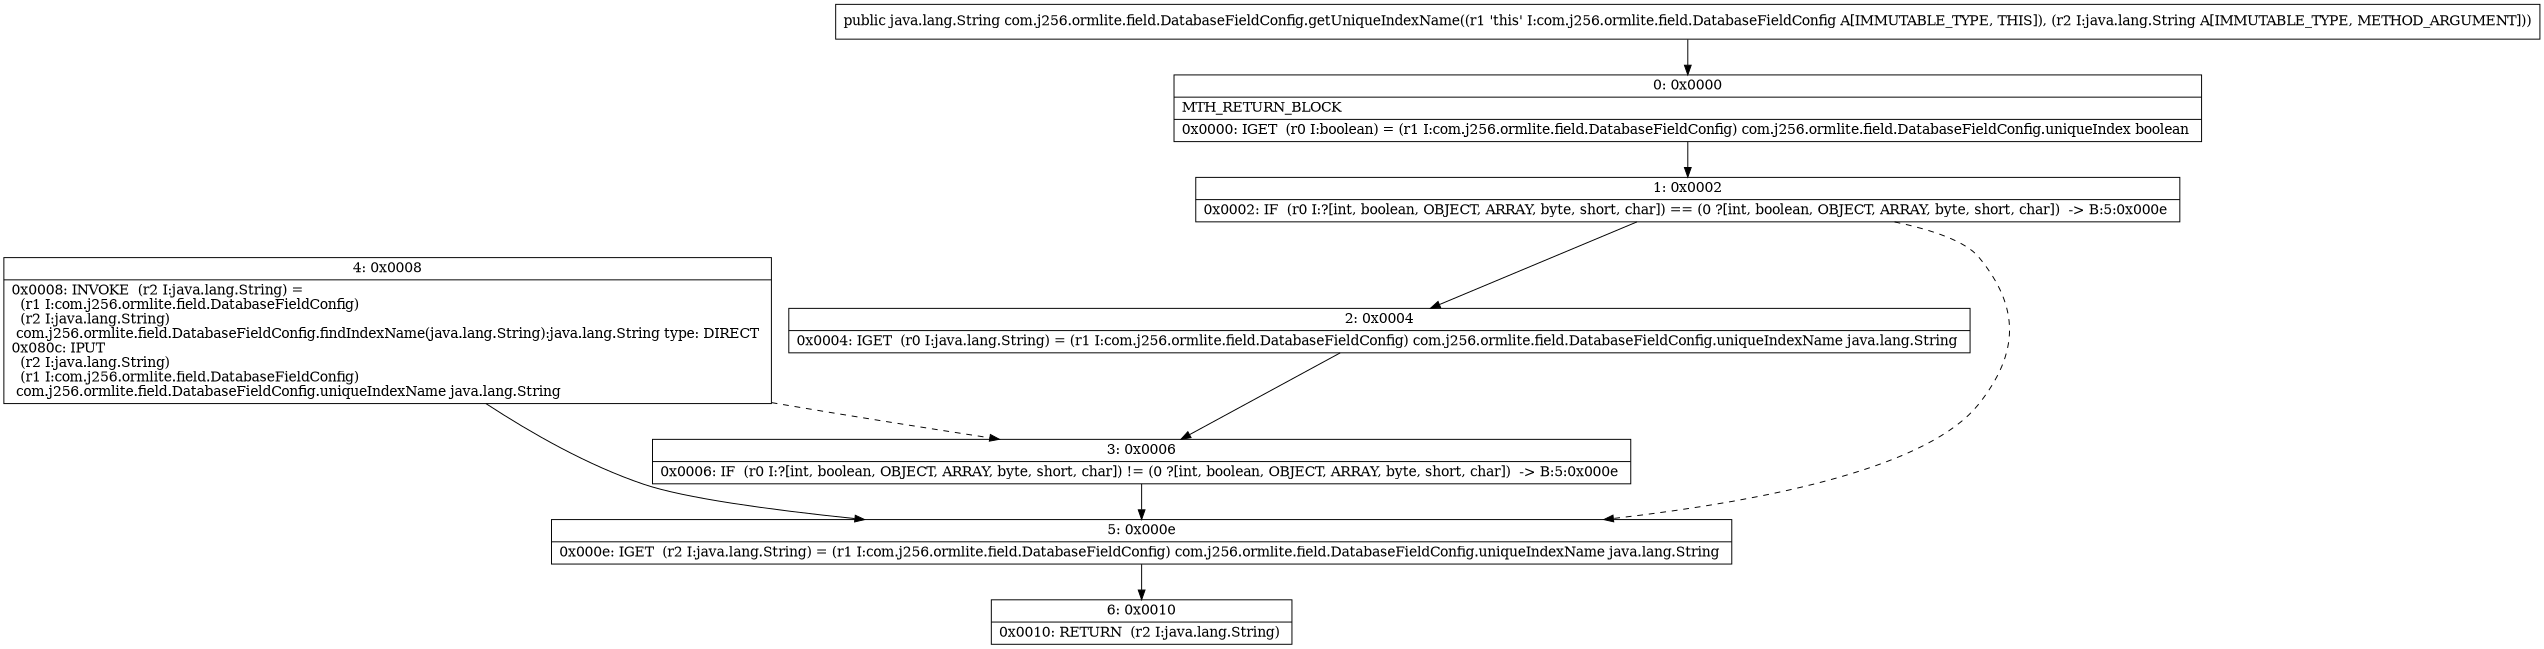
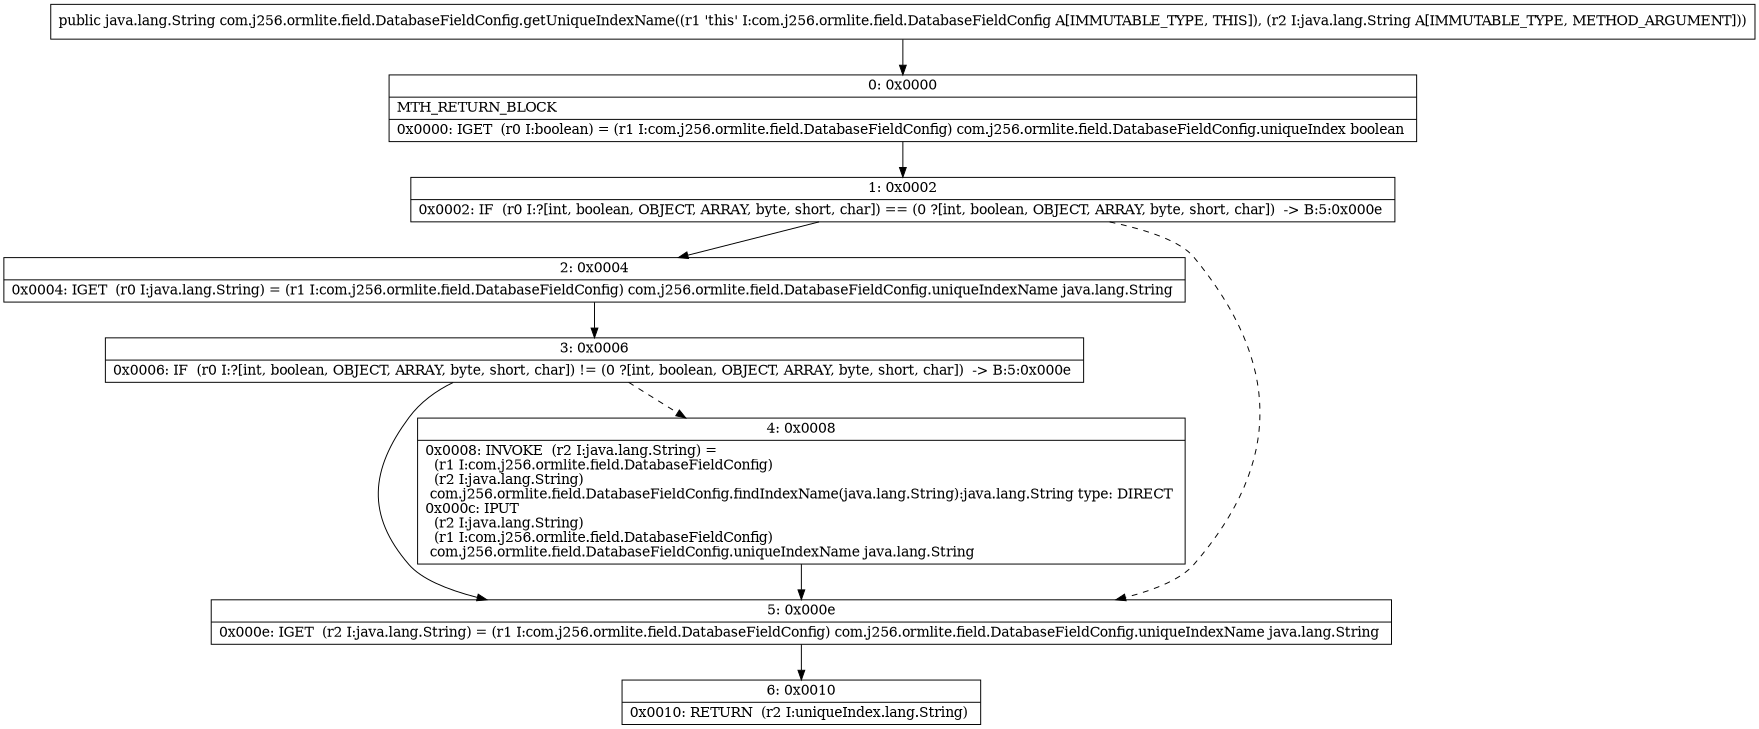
node "4: 0x0008": text "0x080c: IPUT" -> "0x000c: IPUT"
edge "4: 0x0008" -> "3: 0x0006": reversed
node "6: 0x0010": text "0x0010: RETURN  (r2 I:java.lang.String)" -> "0x0010: RETURN  (r2 I:uniqueIndex.lang.String)"
